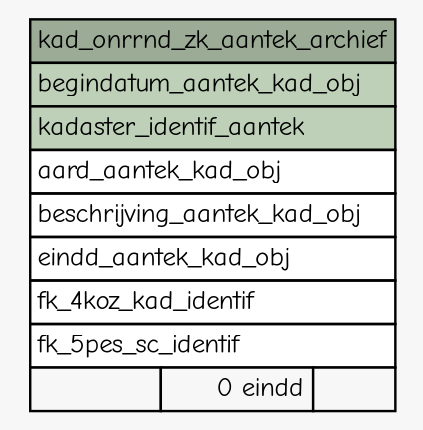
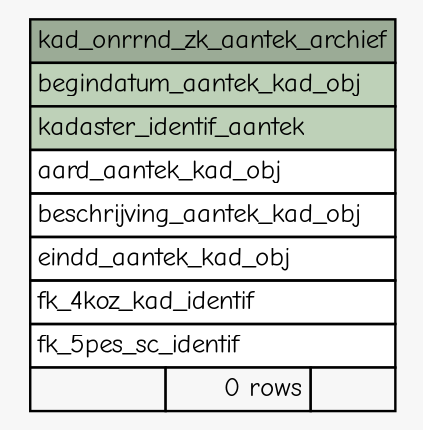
node "kad_onrrnd_zk_aantek_archief": text "0 eindd" -> "0 rows"
